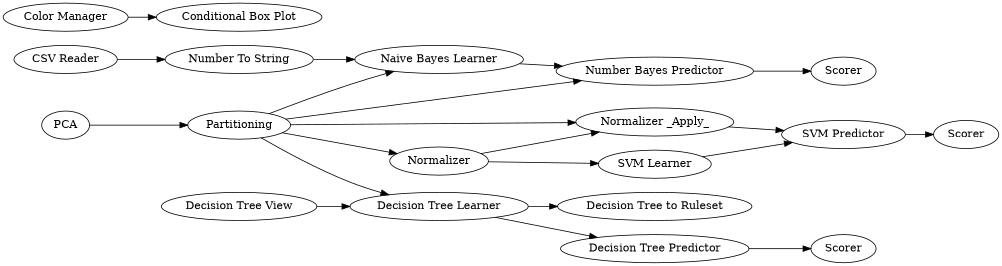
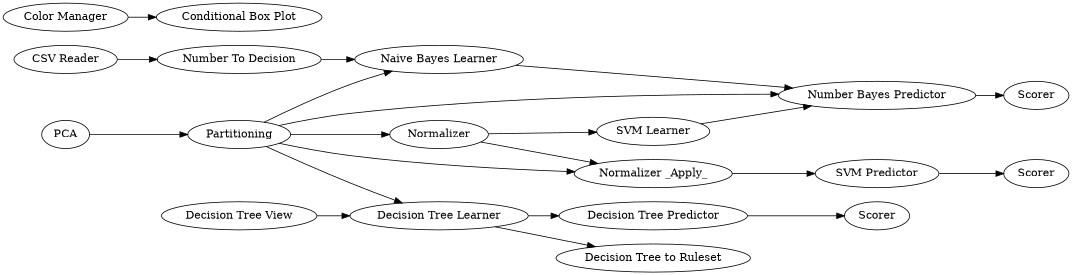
node "Number To String": label "Number To String" -> "Number To Decision"
edge "SVM Learner" -> "SVM Predictor": now "SVM Learner" -> "Number Bayes Predictor"
